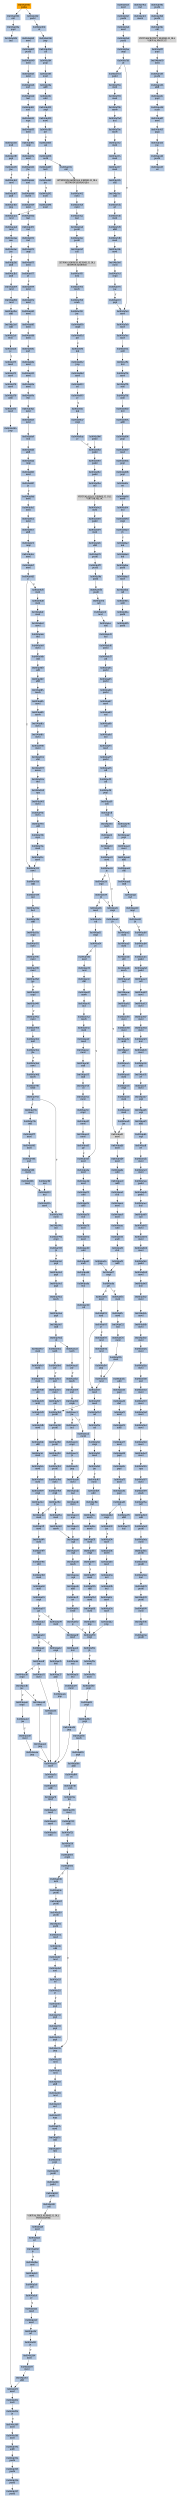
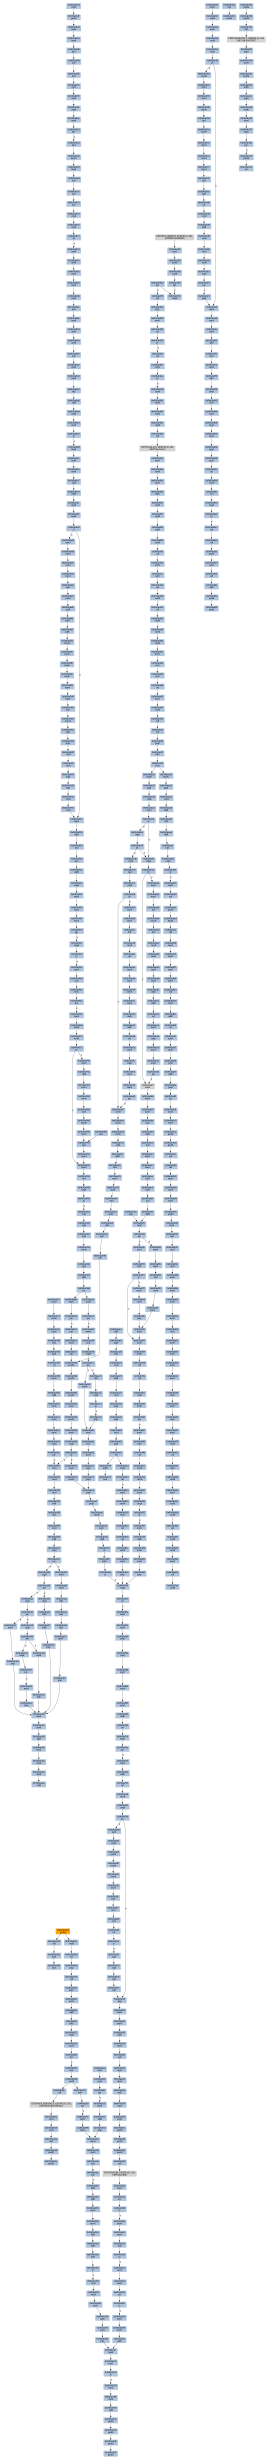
node "0x0041e04f call": removed
edge "0x0041e05b cmpb" -> "0x0041e05d jne": reversed
edge "0x0041e0aa je" -> "0x0041e0b2 pushl": now "0x0041e0aa je" -> "0x0041e0b0 pushl"
